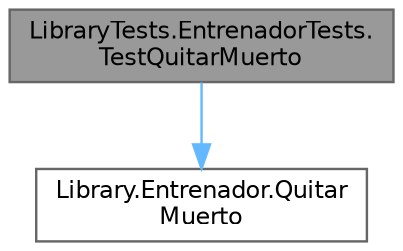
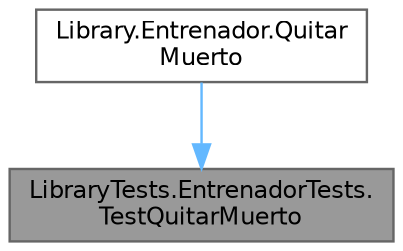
edge "LibraryTests.EntrenadorTests. TestQuitarMuerto" -> "Library.Entrenador.Quitar Muerto": reversed
